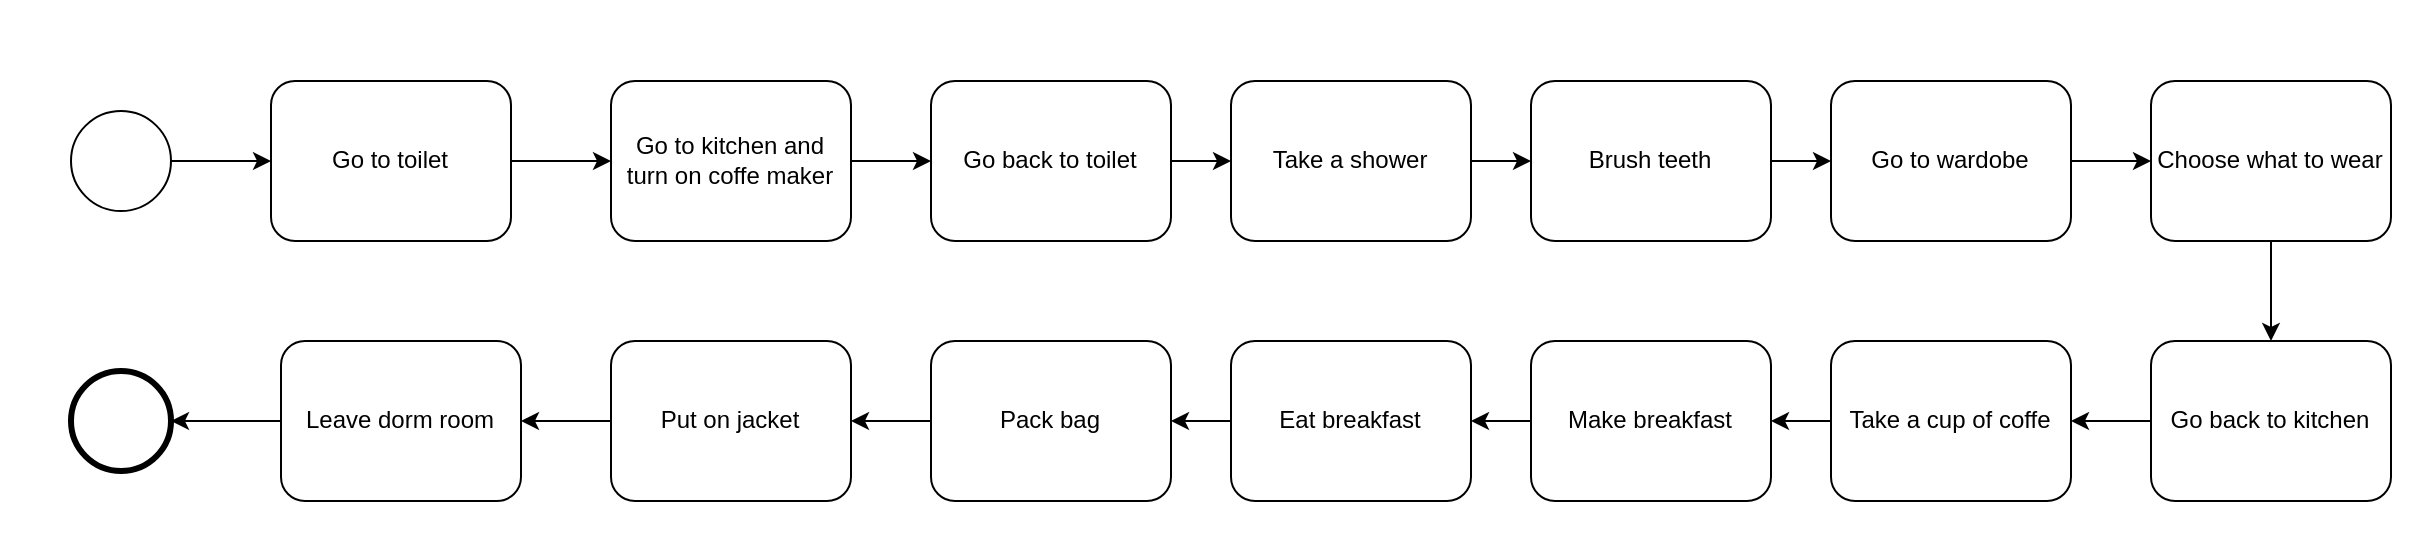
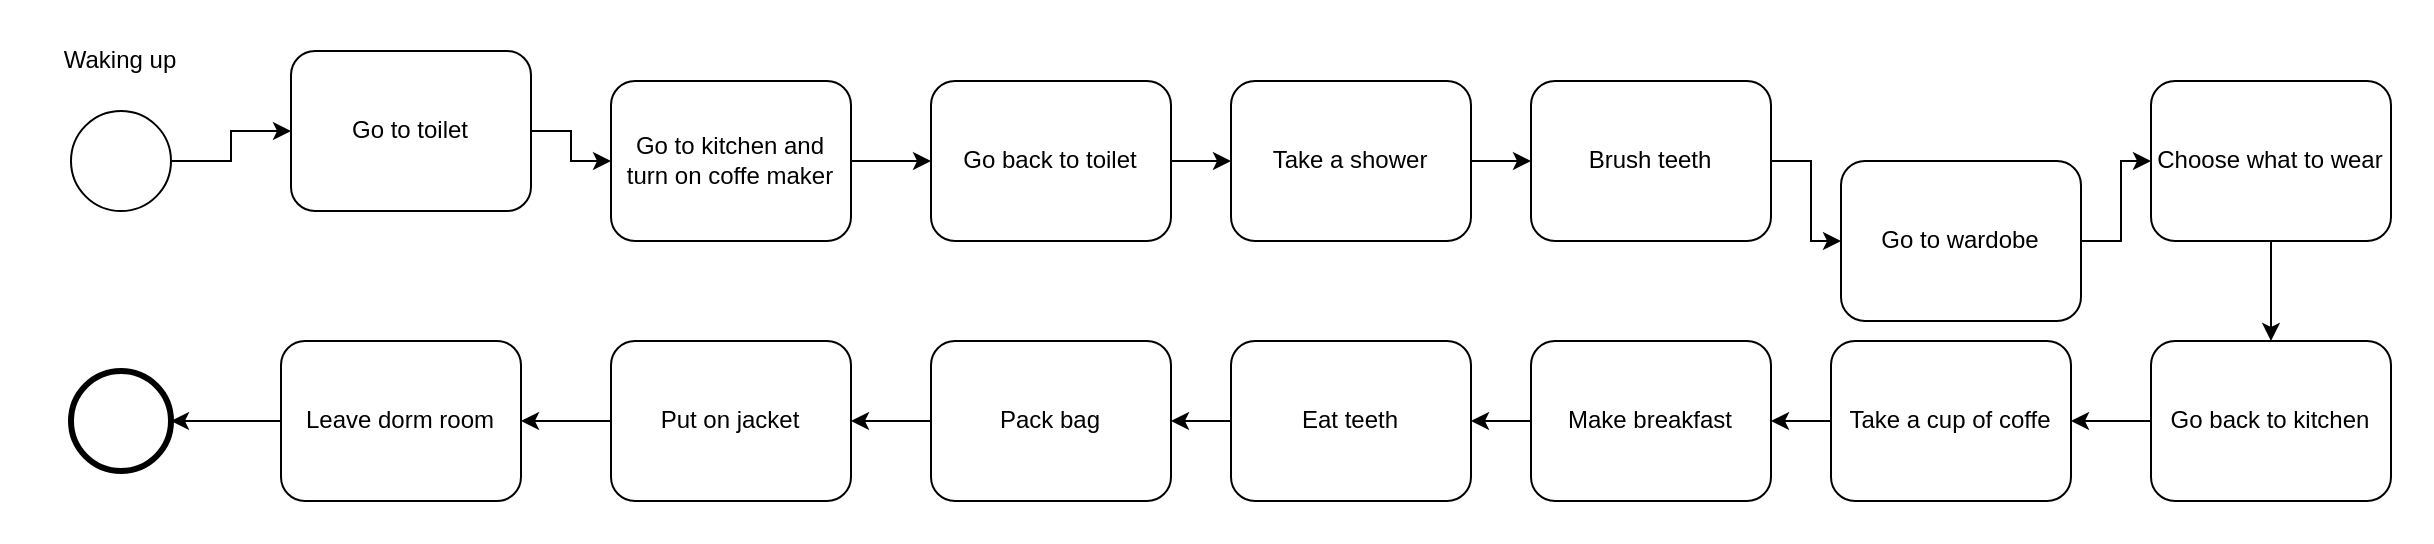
node "Waking up": added
node "Go to toilet": moved (391, 161) -> (411, 131)
node "Go to wardobe": moved (1951, 161) -> (1961, 241)
node "Eat breakfast": label "Eat breakfast" -> "Eat teeth"
